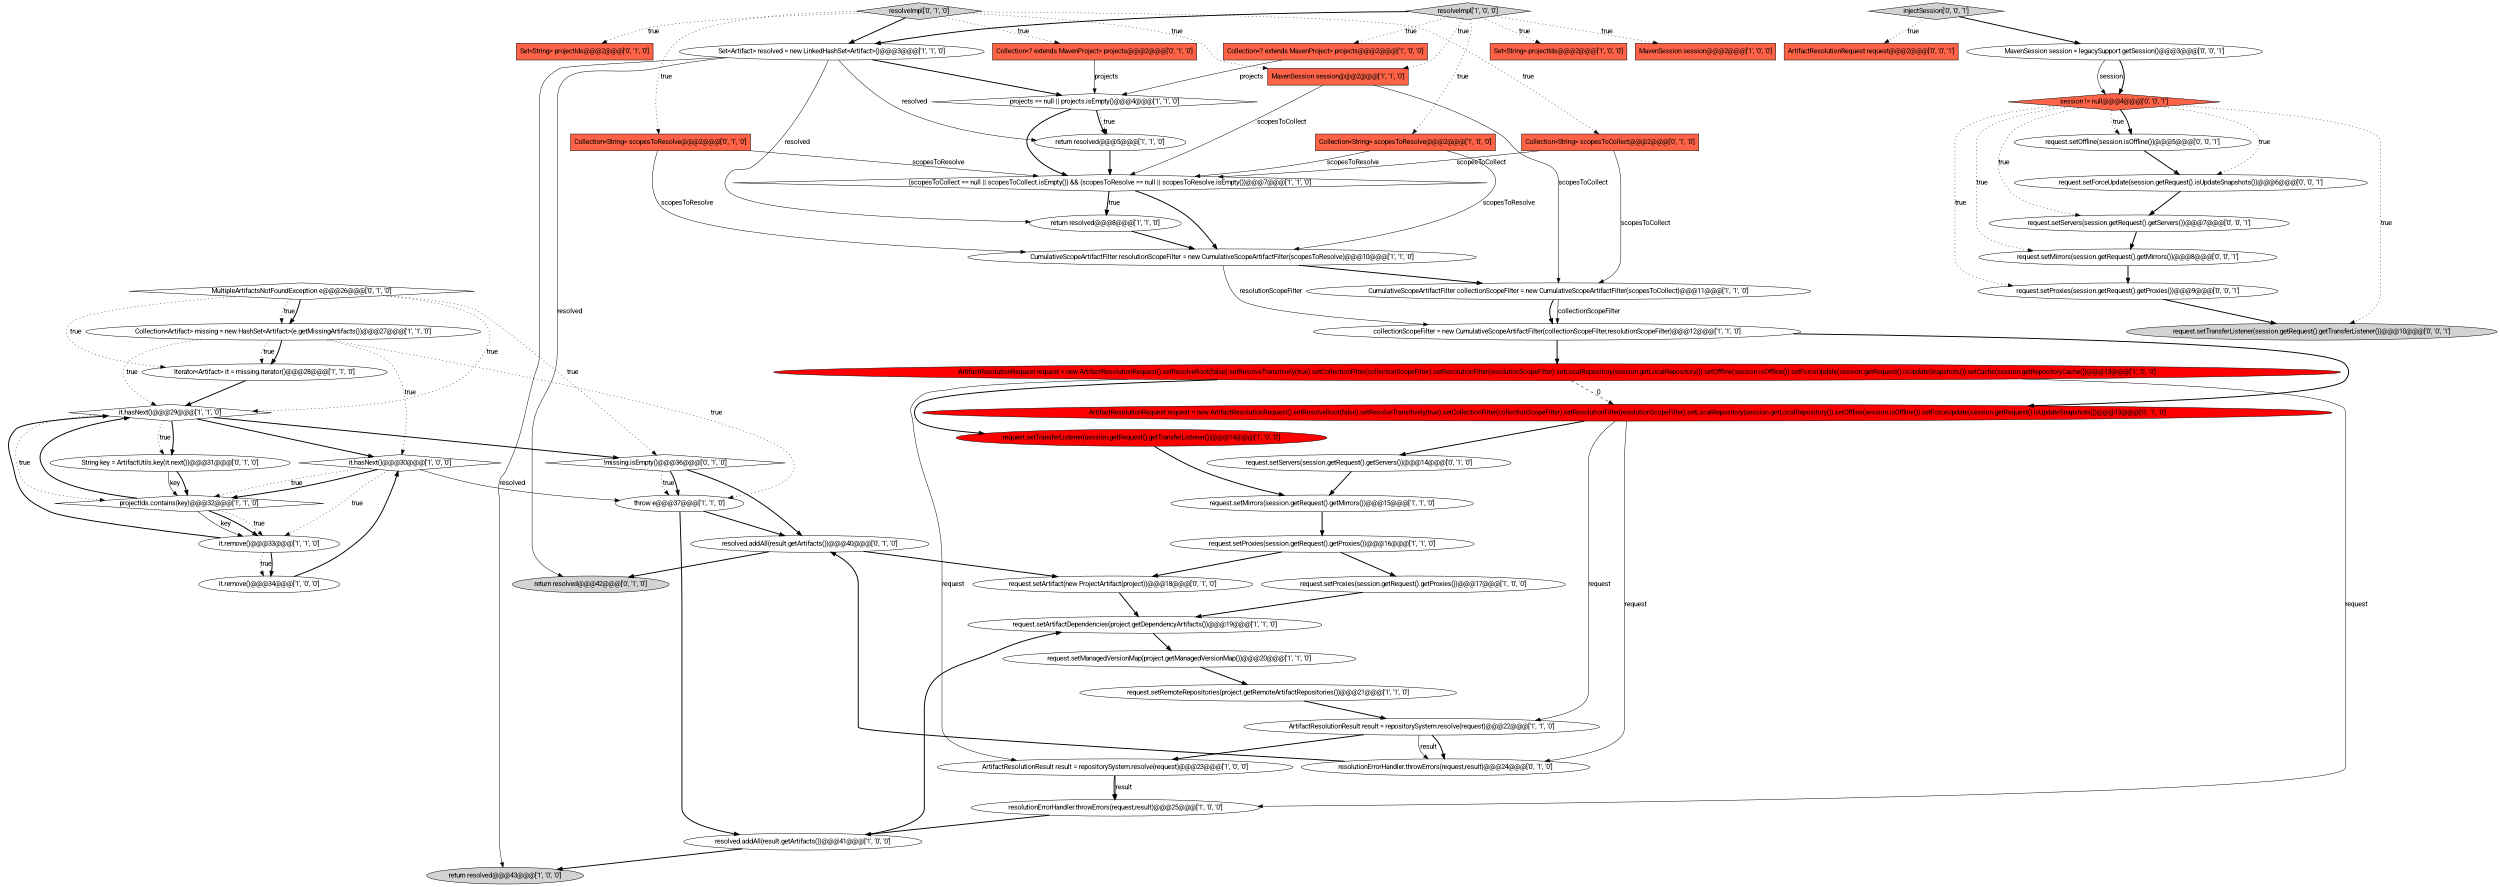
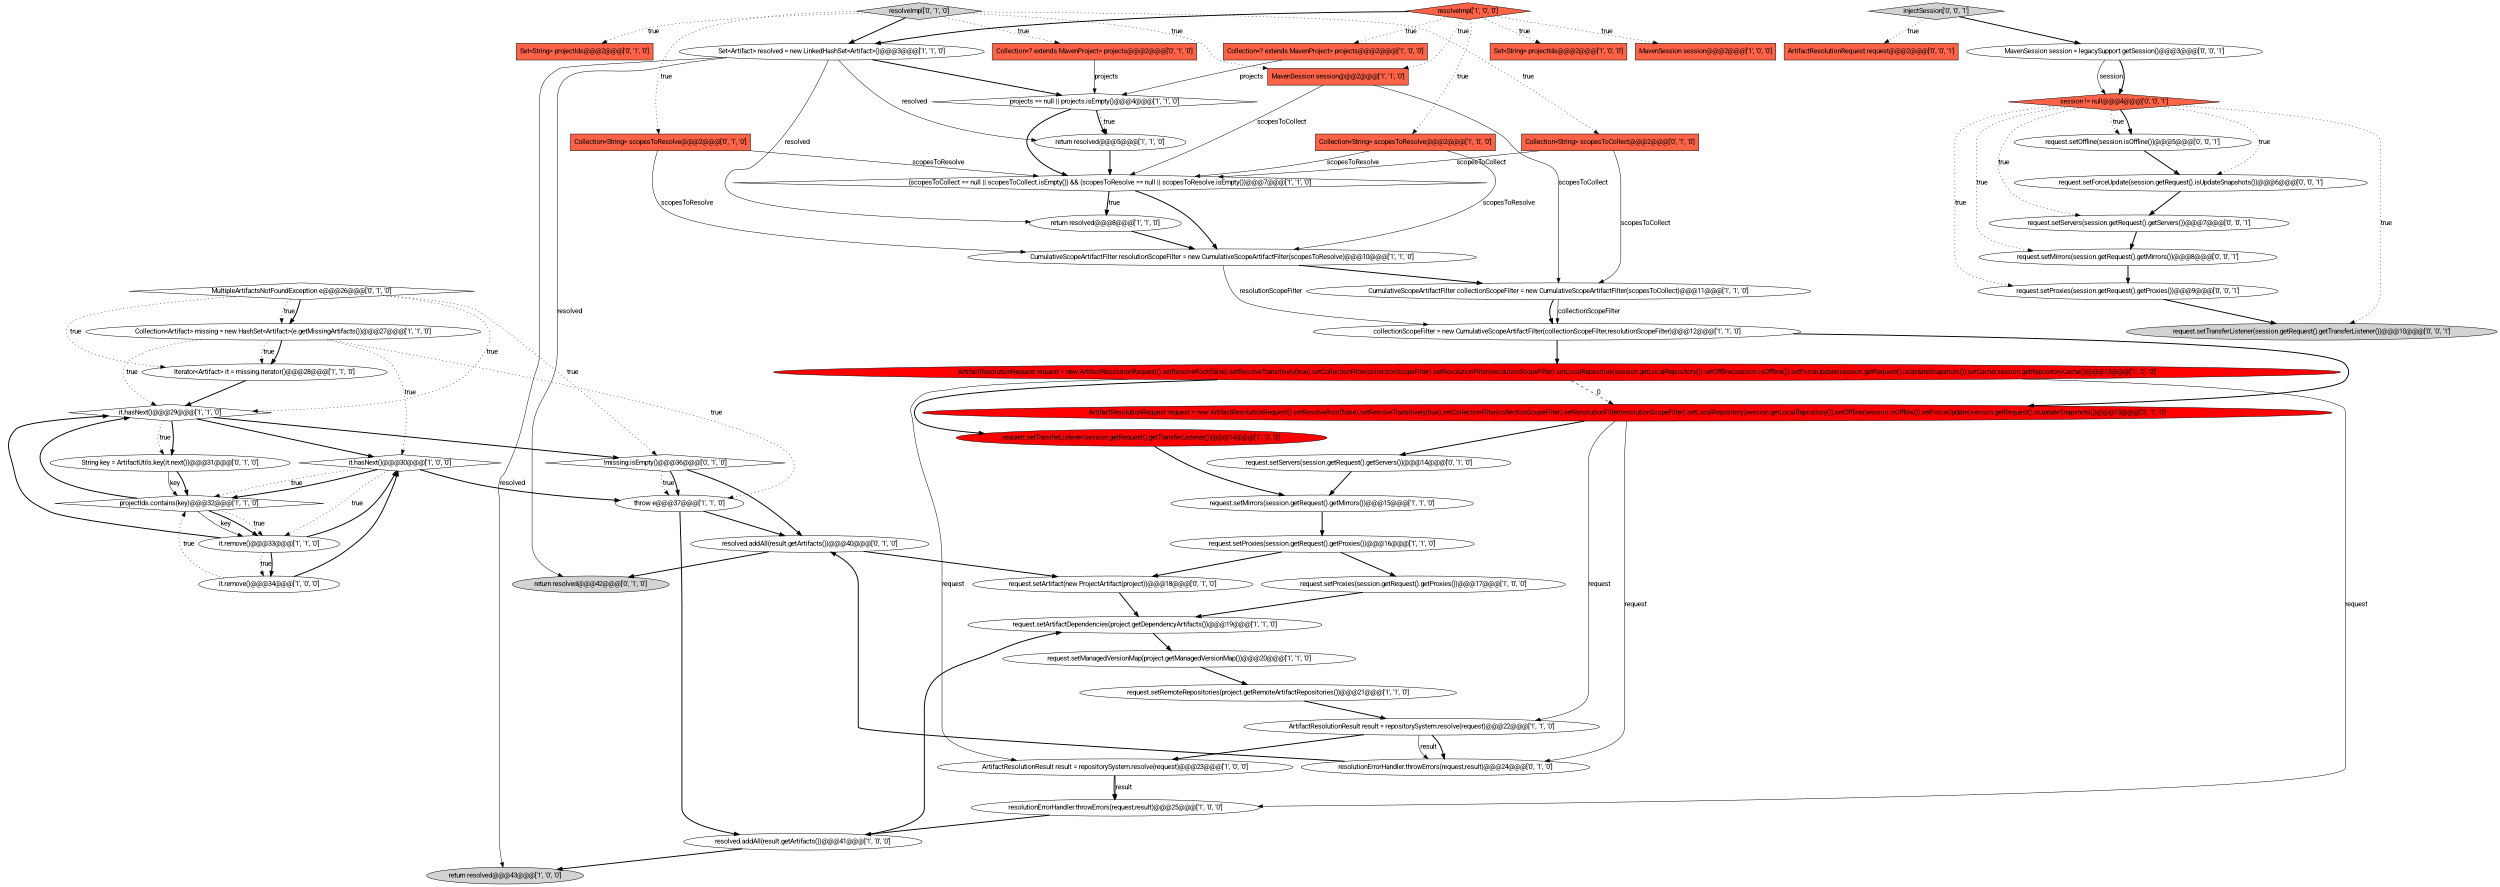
node "resolveImpl['1', '0', '0']": fillcolor lightgray -> tomato
edge "it.hasNext()@@@29@@@['1', '1', '0']" -> "projectIds.contains(key)@@@32@@@['1', '1', '0']": now "it.remove()@@@34@@@['1', '0', '0']" -> "projectIds.contains(key)@@@32@@@['1', '1', '0']"
edge "it.hasNext()@@@30@@@['1', '0', '0']" -> "throw e@@@37@@@['1', '1', '0']": style solid -> bold
edge "it.remove()@@@33@@@['1', '1', '0']" -> "it.hasNext()@@@30@@@['1', '0', '0']": added
